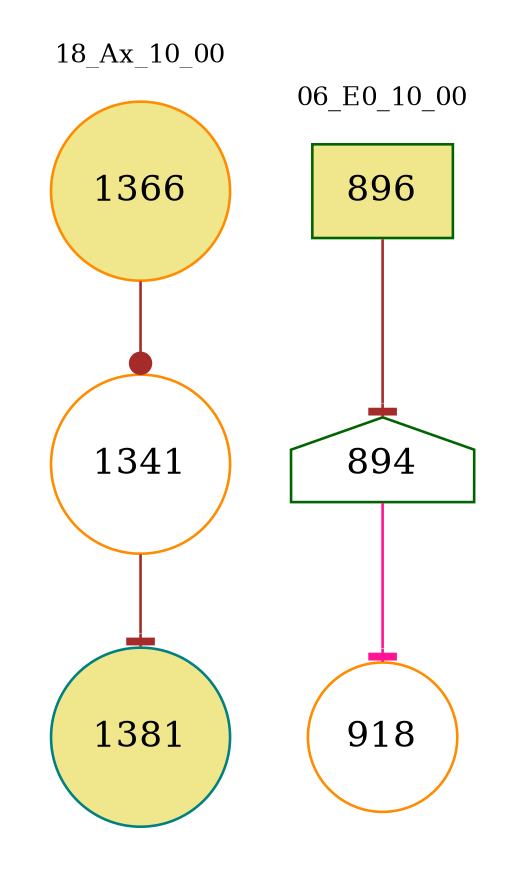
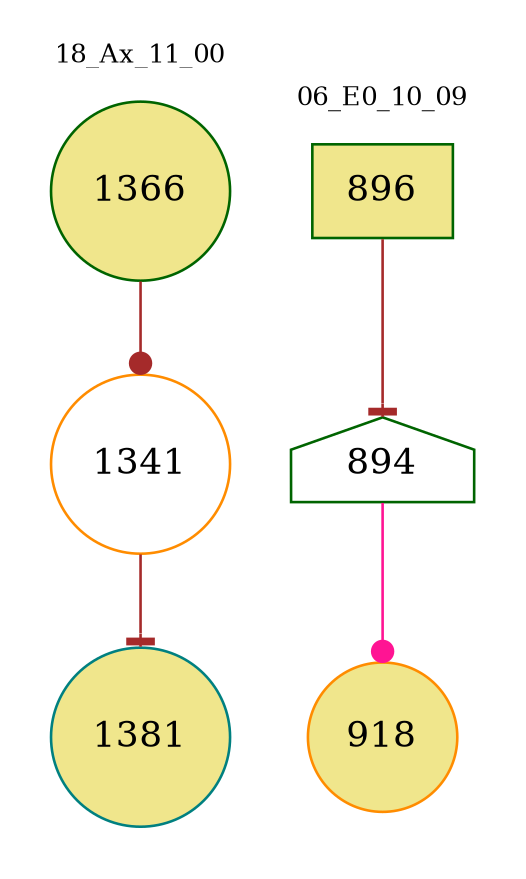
cluster "18_Ax_10_00": label "18_Ax_10_00" -> "18_Ax_11_00"
cluster "06_E0_10_00": label "06_E0_10_00" -> "06_E0_10_09"
node "1366": color darkorange -> darkgreen
edge "894" -> "918": arrowhead tee -> dot
node "918": fillcolor white -> khaki
